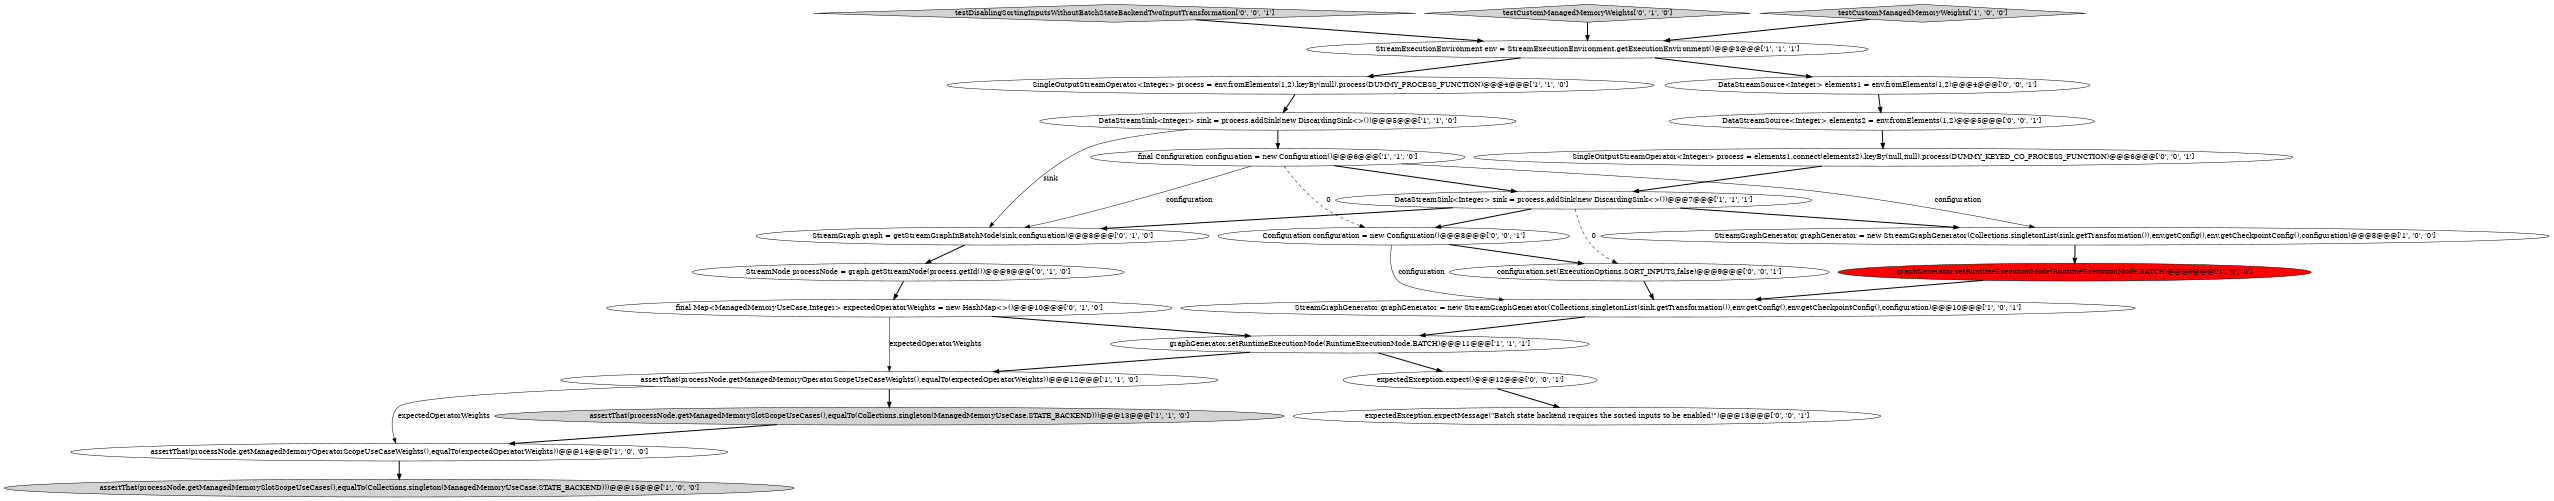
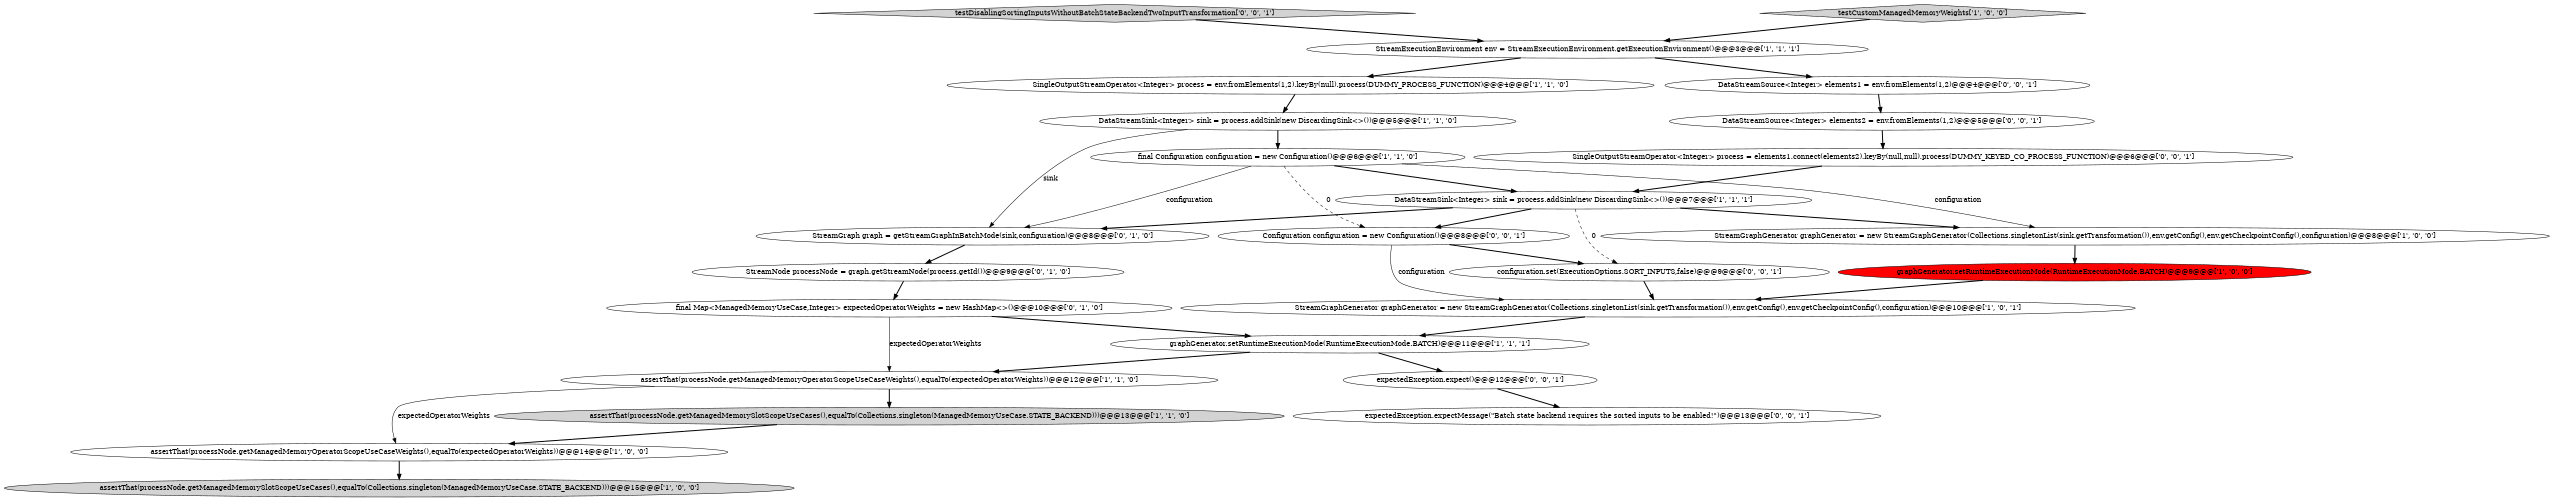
node "testCustomManagedMemoryWeights['0', '1', '0']": removed
